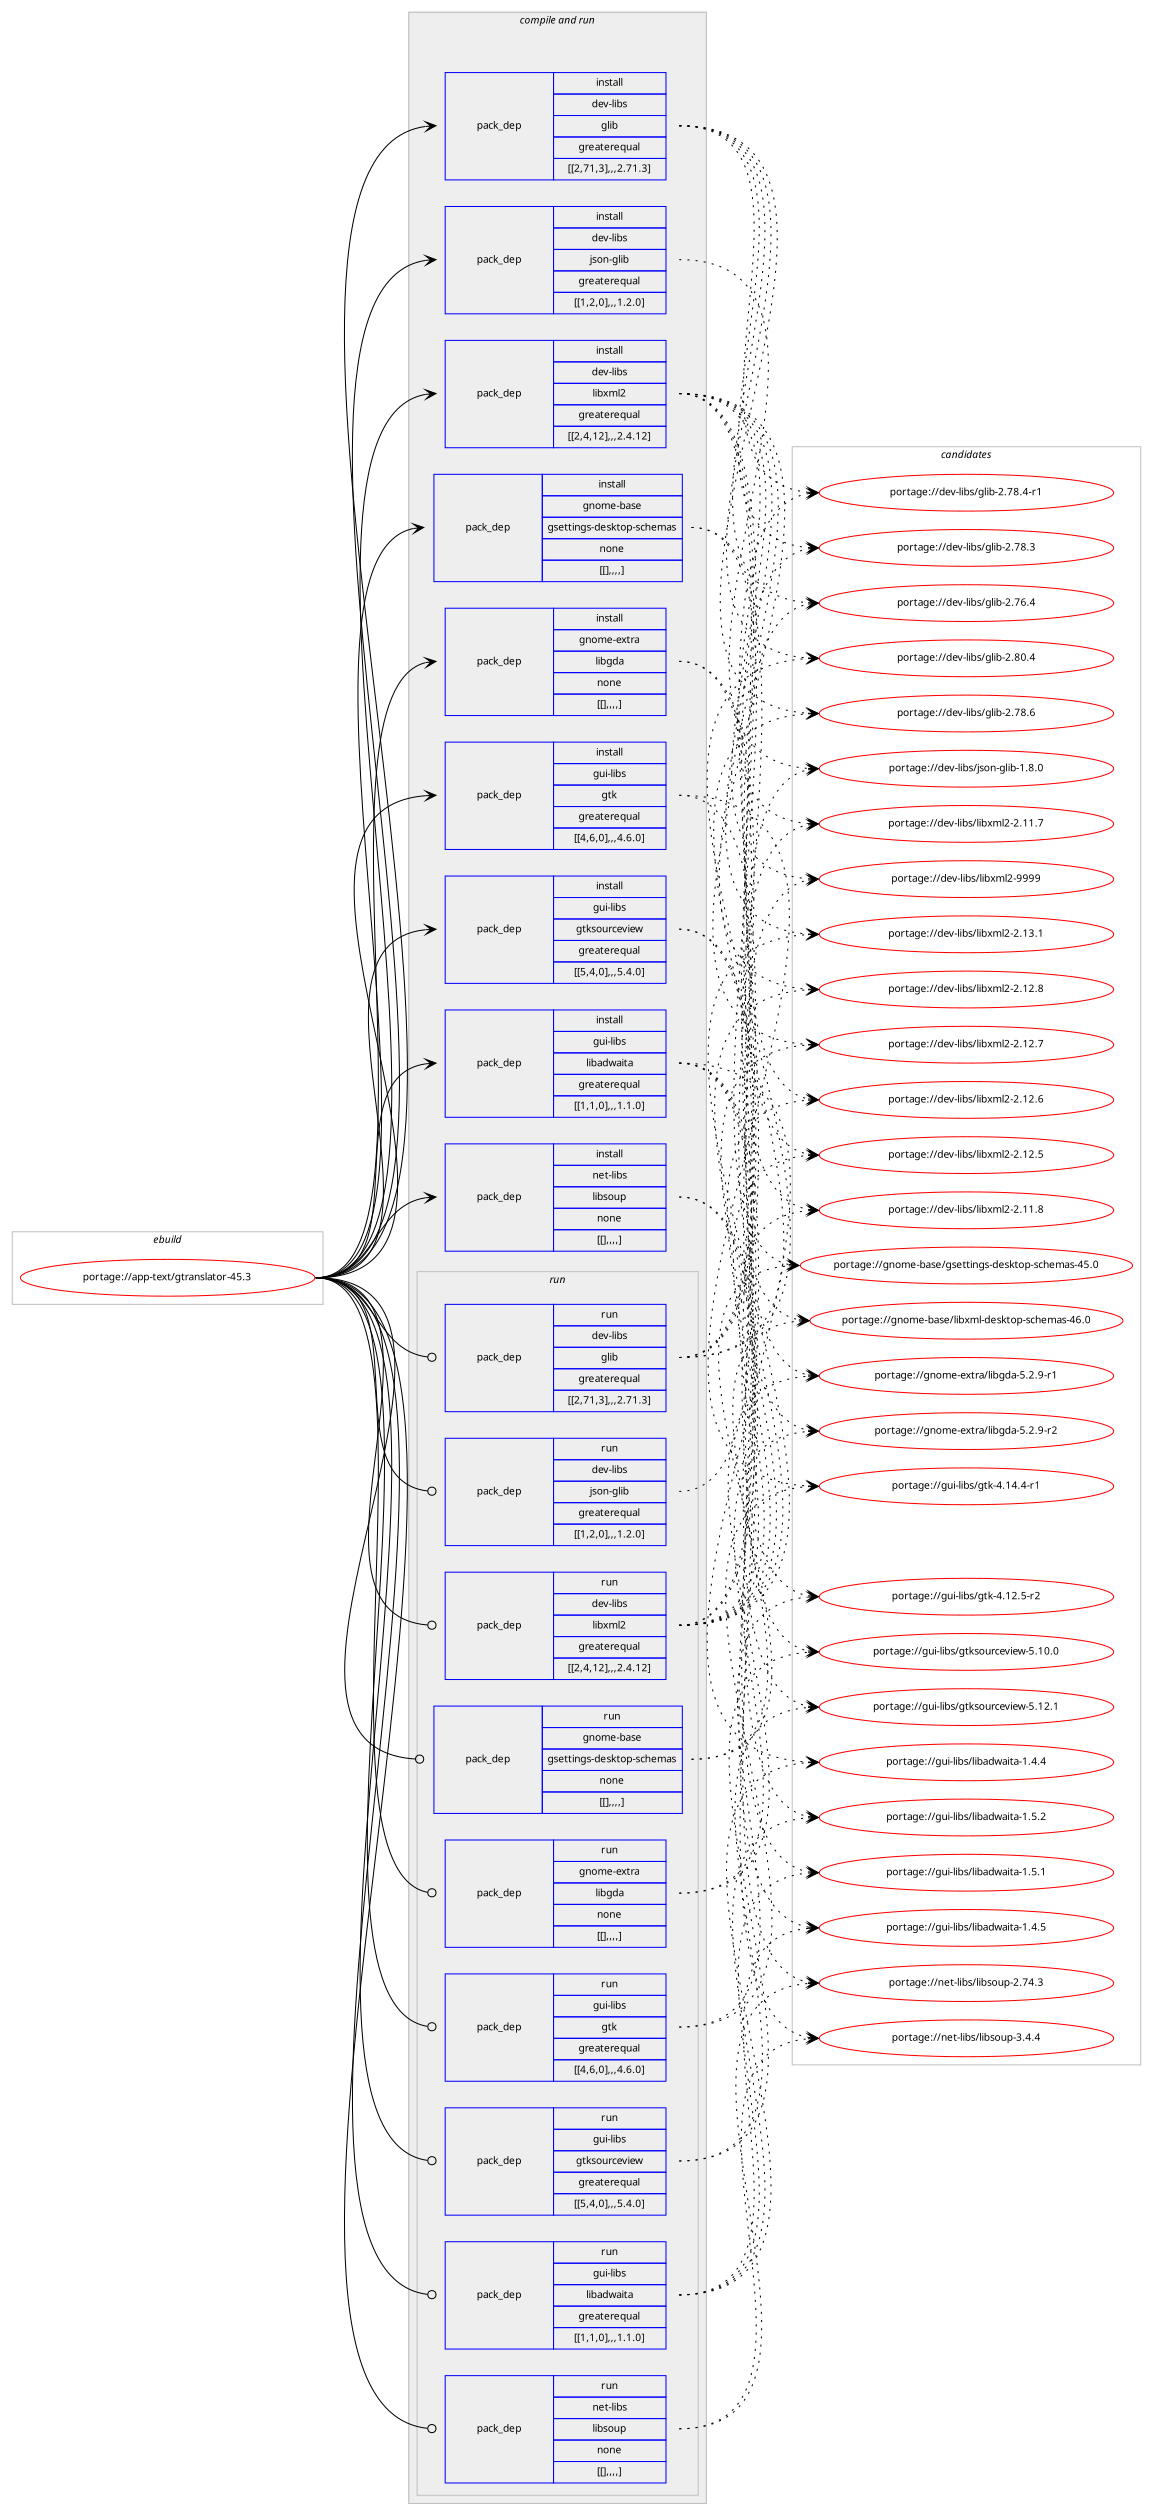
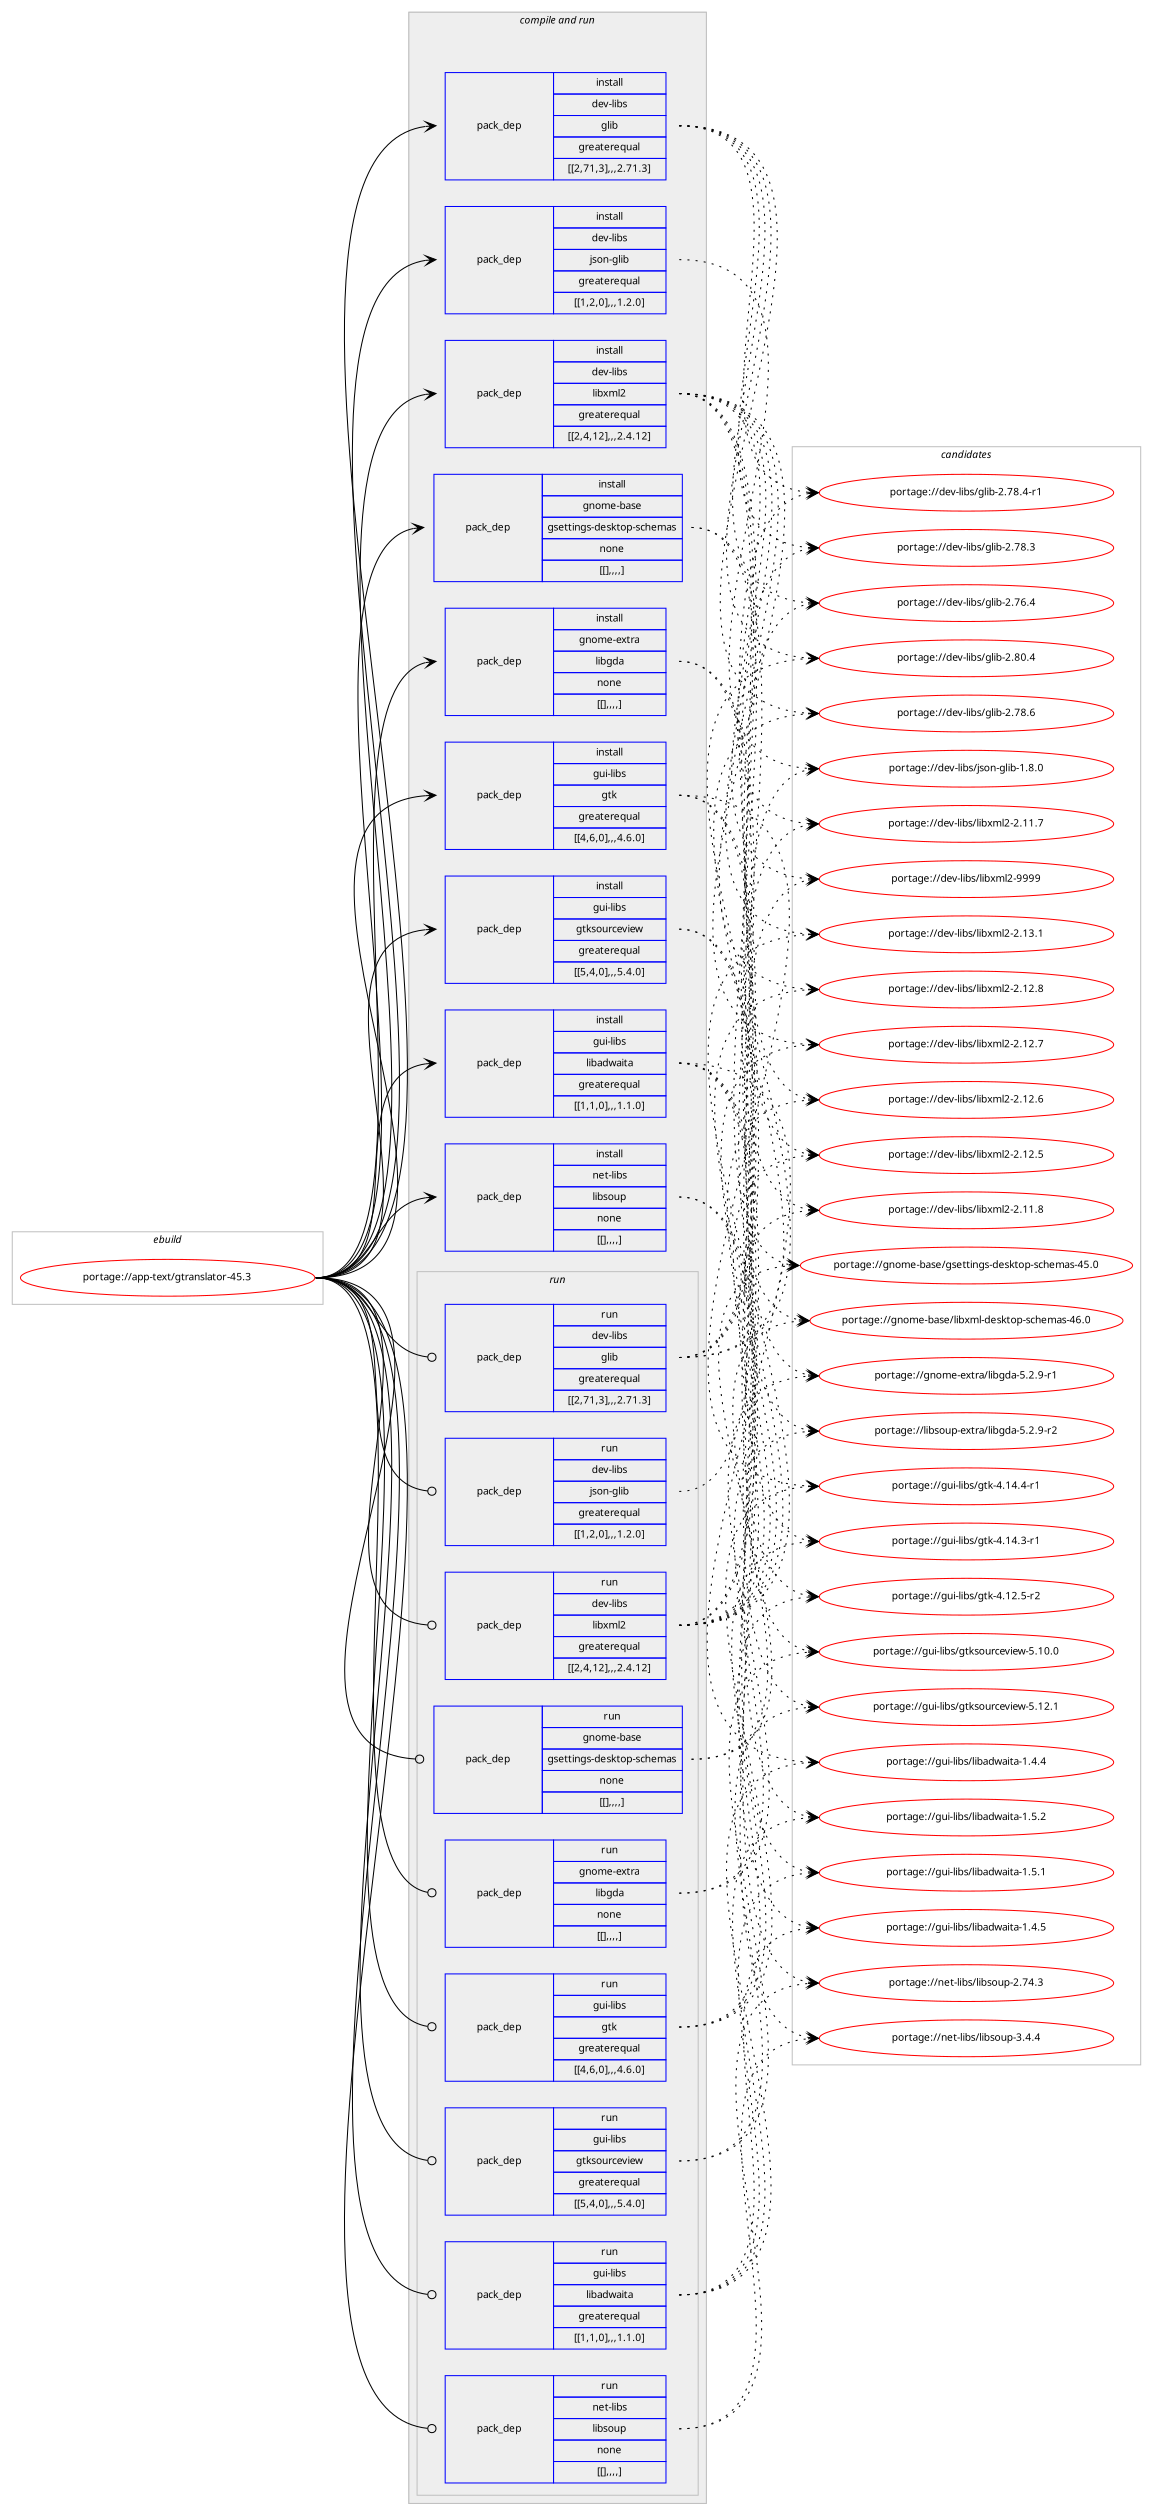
node "portage://gnome-extra/libgda-5.2.9-r2": label "portage://gnome-extra/libgda-5.2.9-r2" -> "portage://libsoup-extra/libgda-5.2.9-r2"
node "portage://gui-libs/gtk-4.14.3-r1": added
